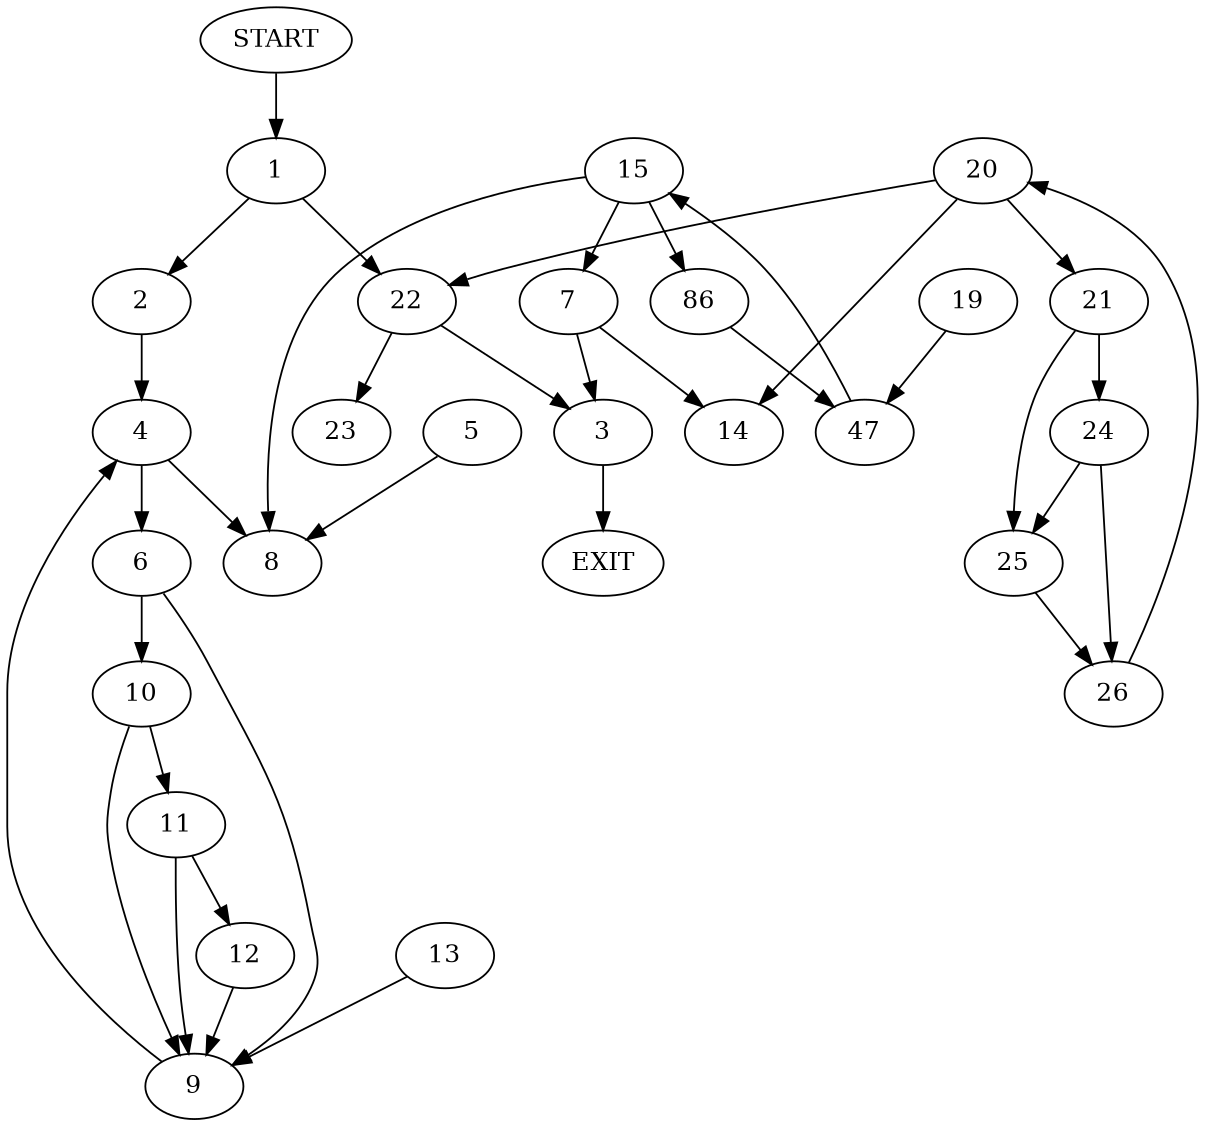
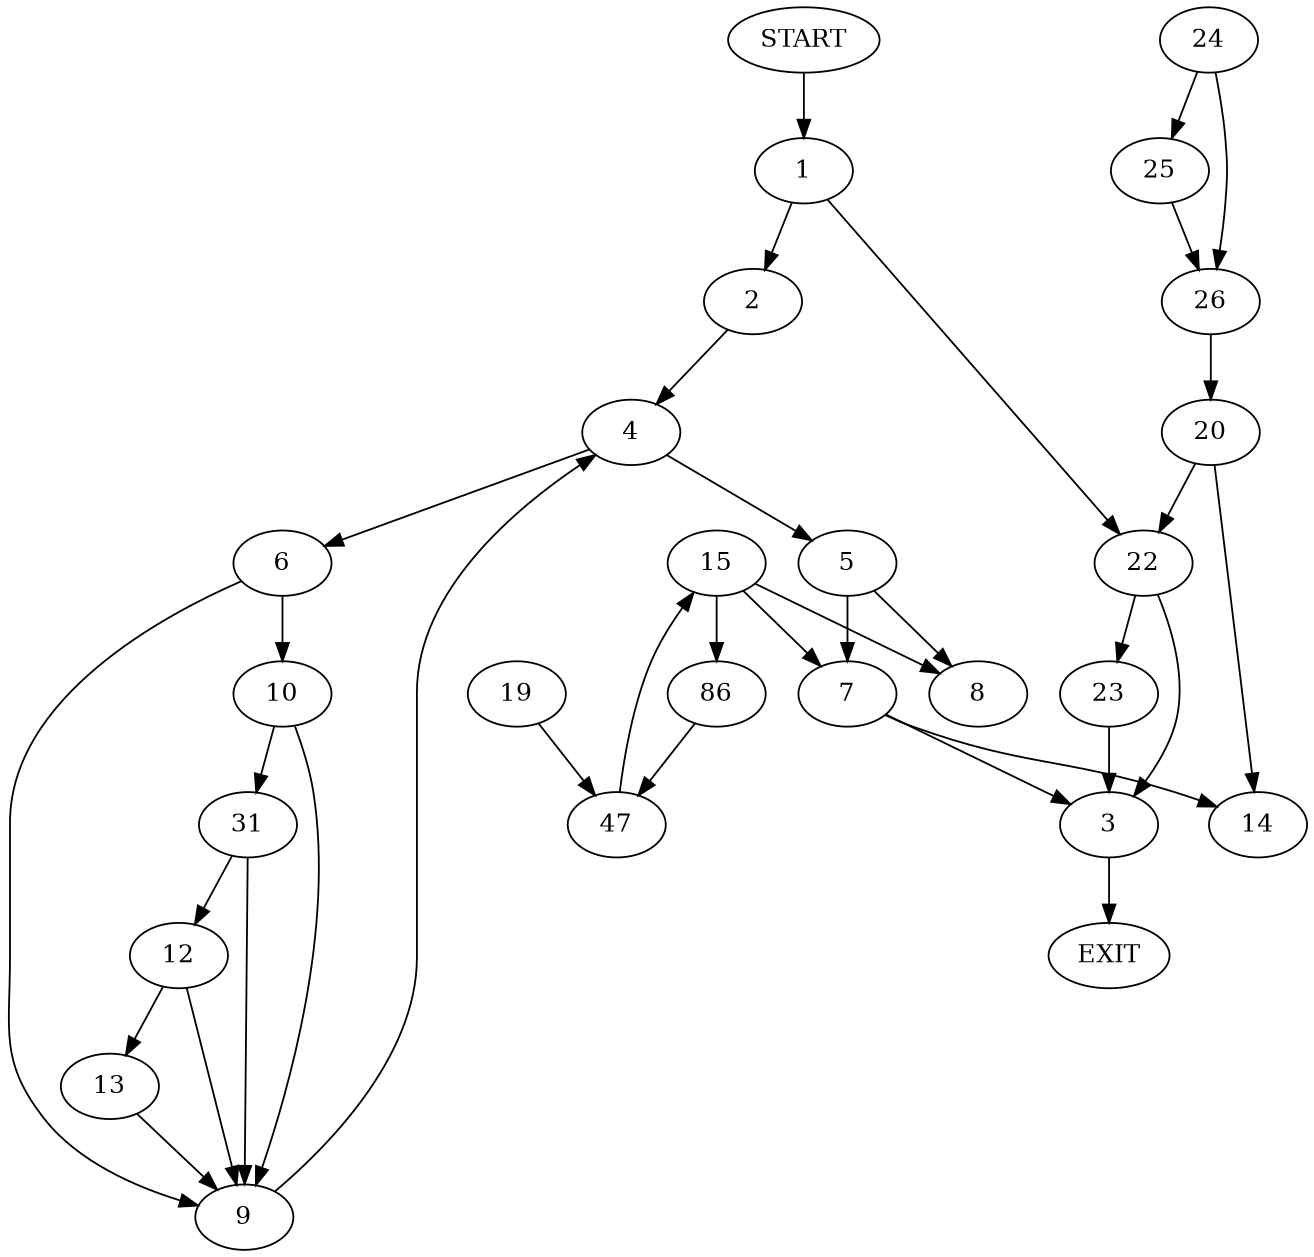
node "21": removed
edge "4" -> "8": now "4" -> "5"
edge "5" -> "7": added
edge "23" -> "3": added
node "11": label "11" -> "31"
edge "12" -> "13": added
